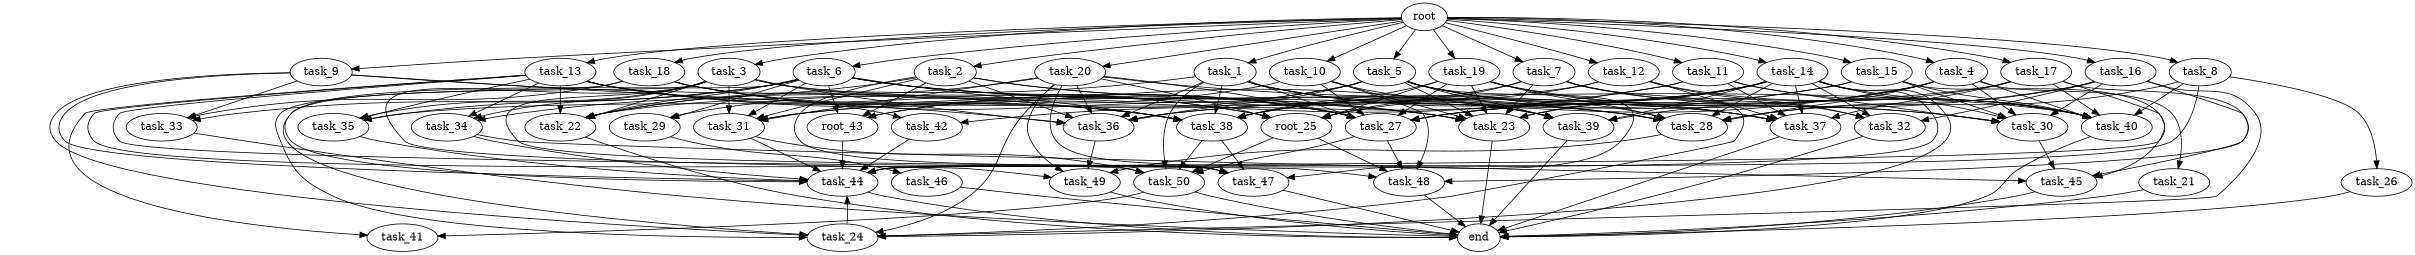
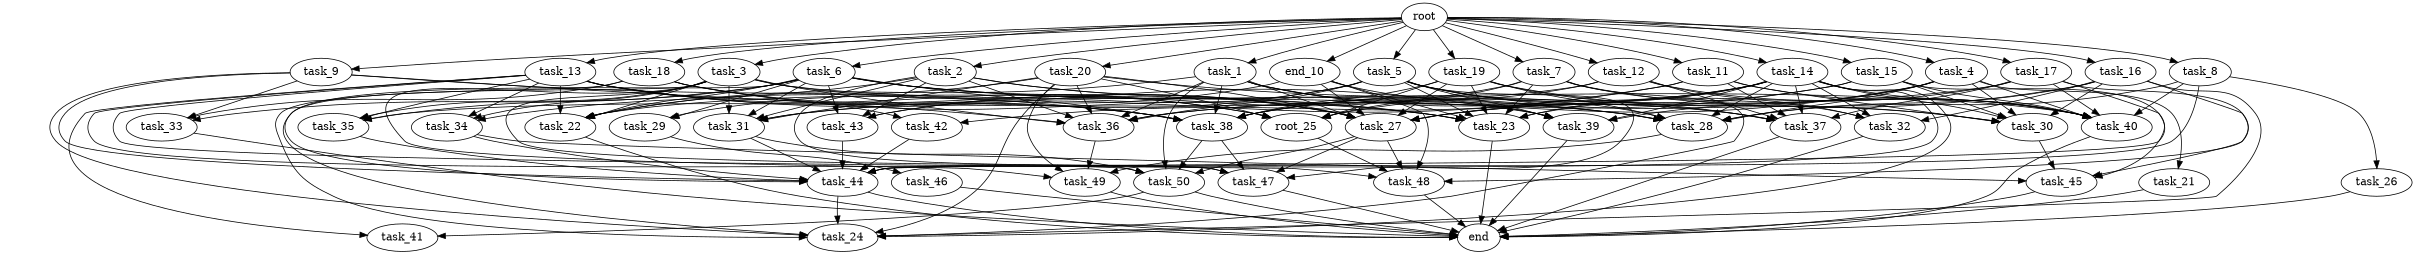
node "task_10": label "task_10" -> "end_10"
node "root_43": label "root_43" -> "task_43"
edge "root_25" -> "task_50": removed
edge "task_20" -> "task_47": now "task_27" -> "task_47"
edge "task_24" -> "task_44": reversed
